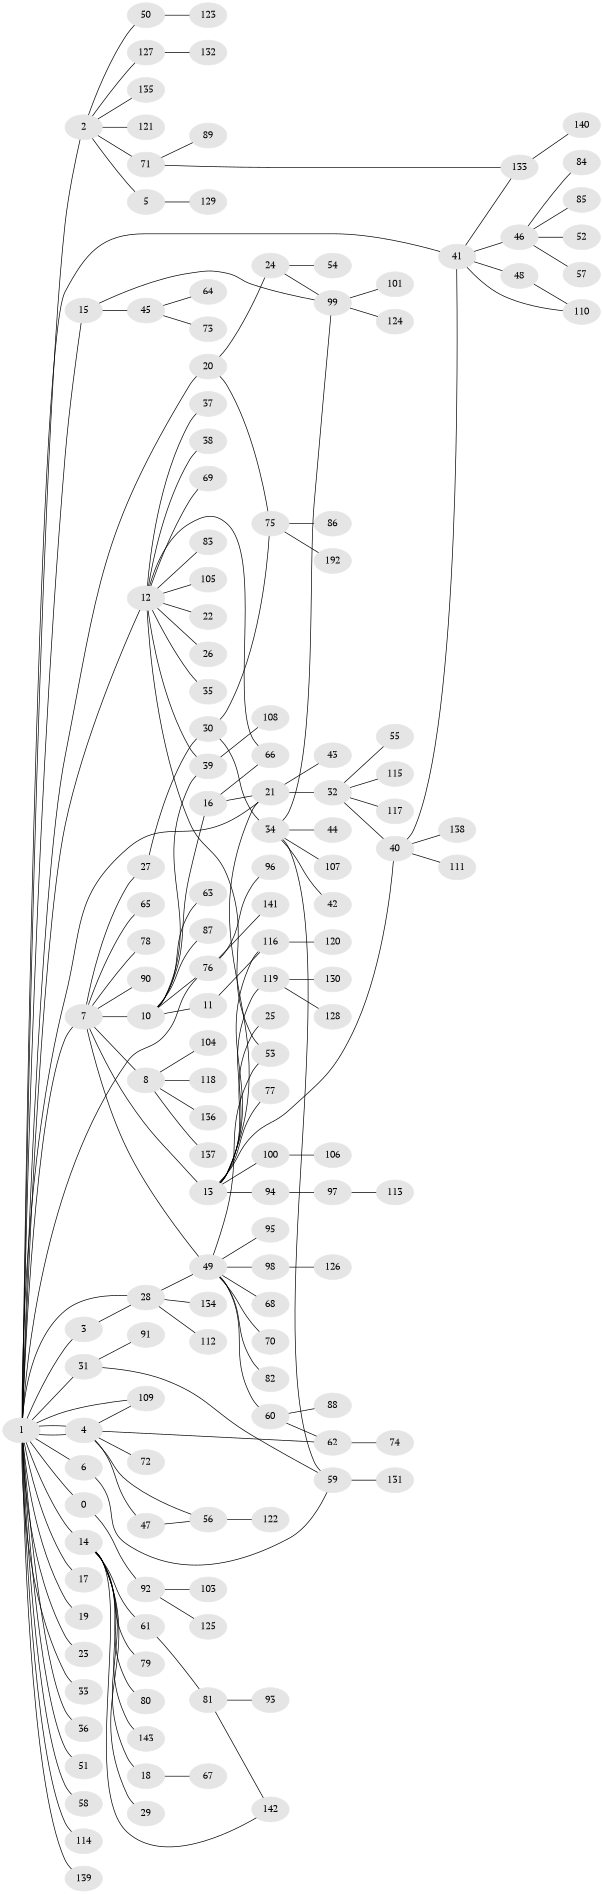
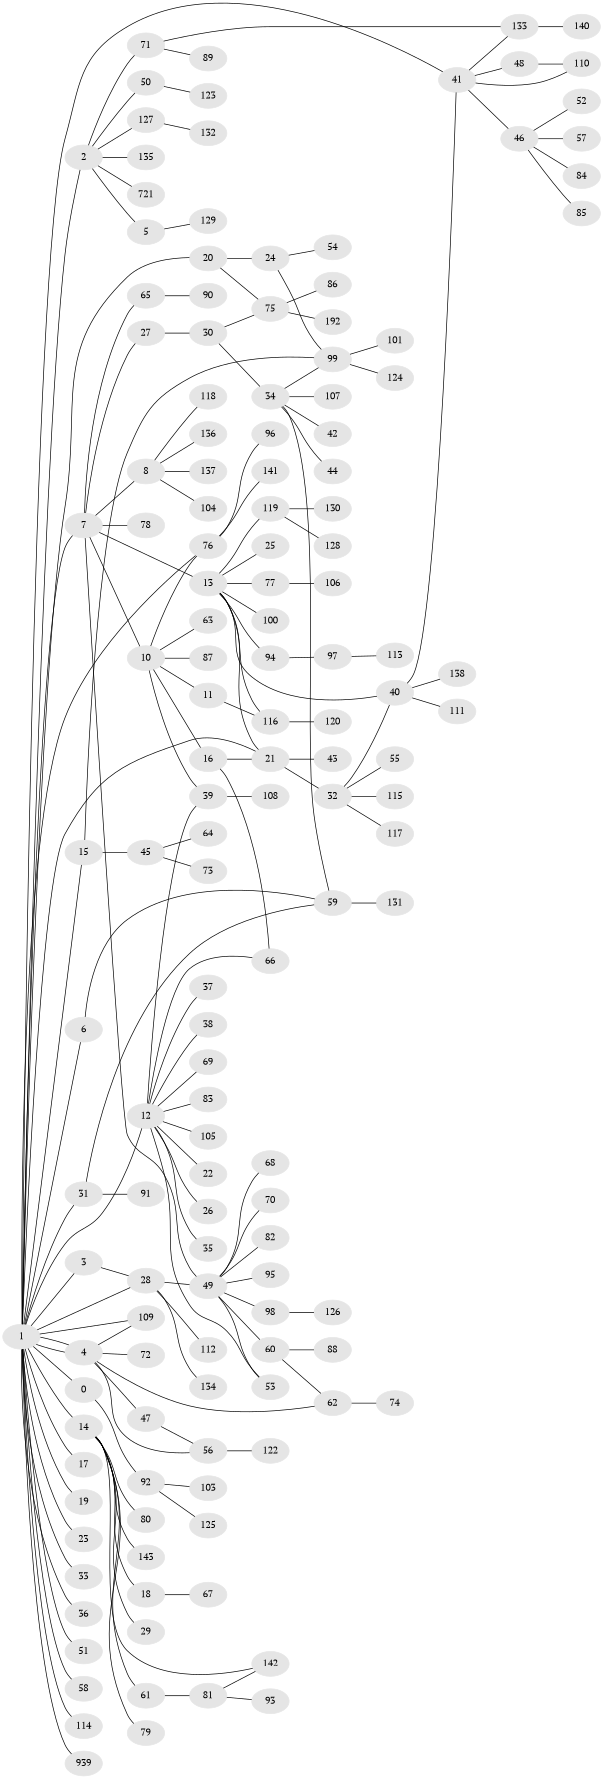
node "121": label "121" -> "721"
edge "90" -- "7": now "90" -- "65"
edge "100" -- "106": now "77" -- "106"
node "139": label "139" -> "939"
